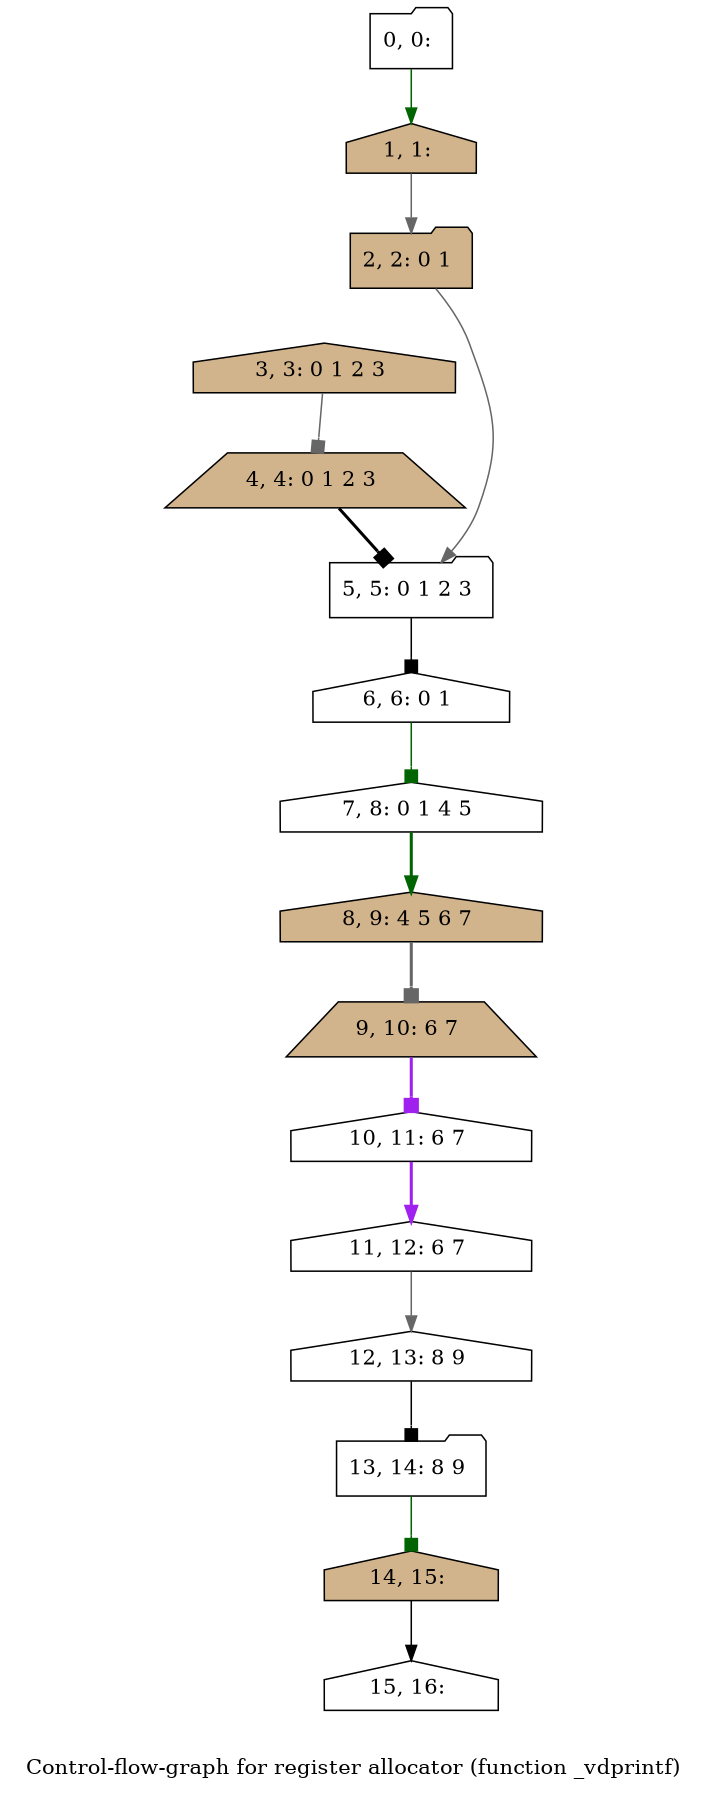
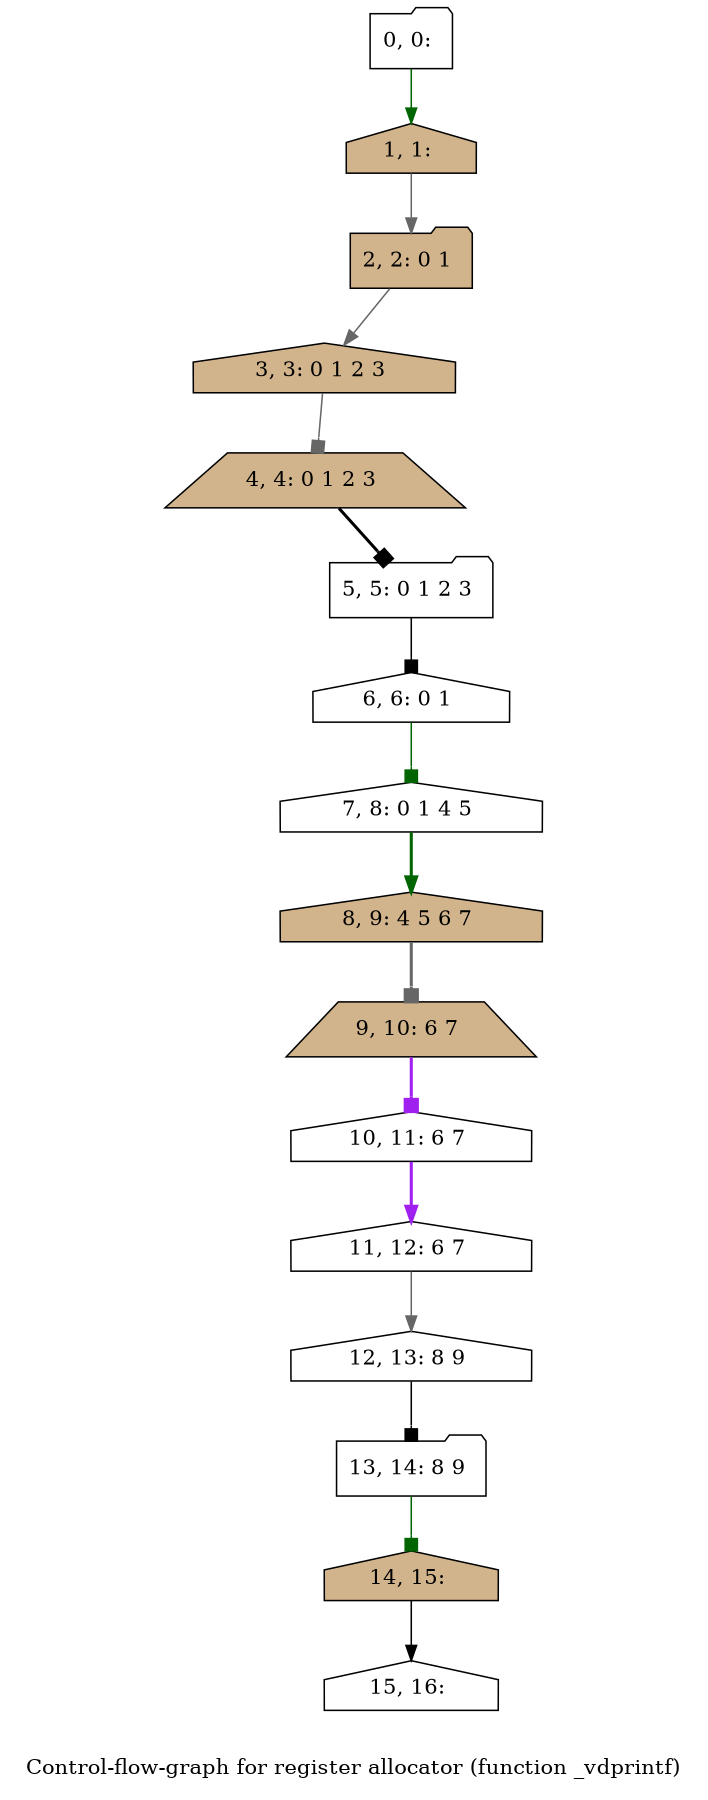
edge "2, 2: 0 1" -> "5, 5: 0 1 2 3": now "2, 2: 0 1" -> "3, 3: 0 1 2 3"
